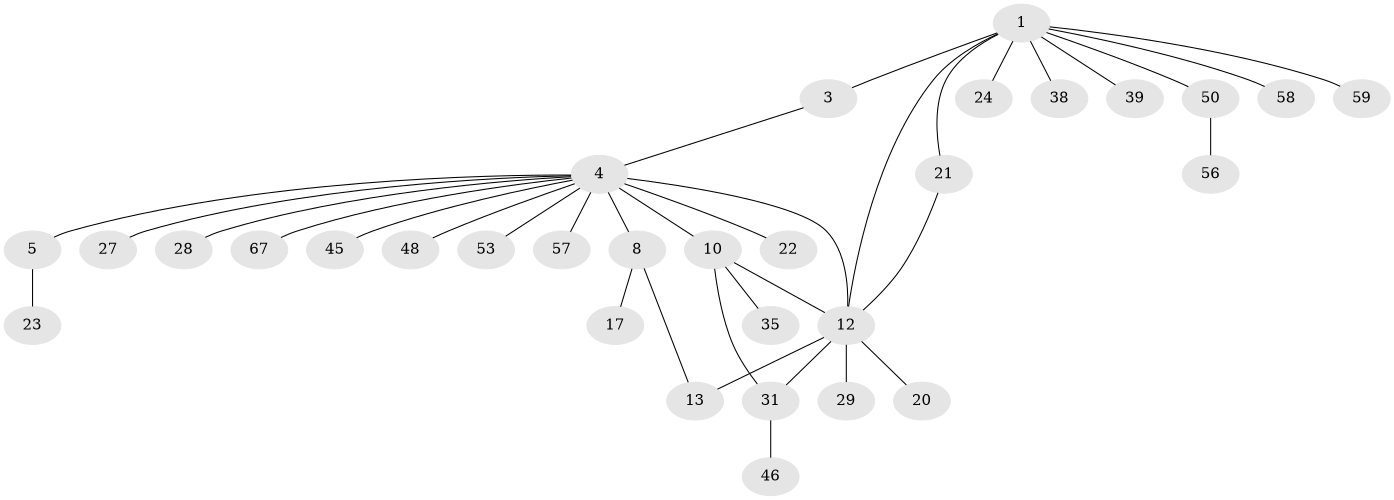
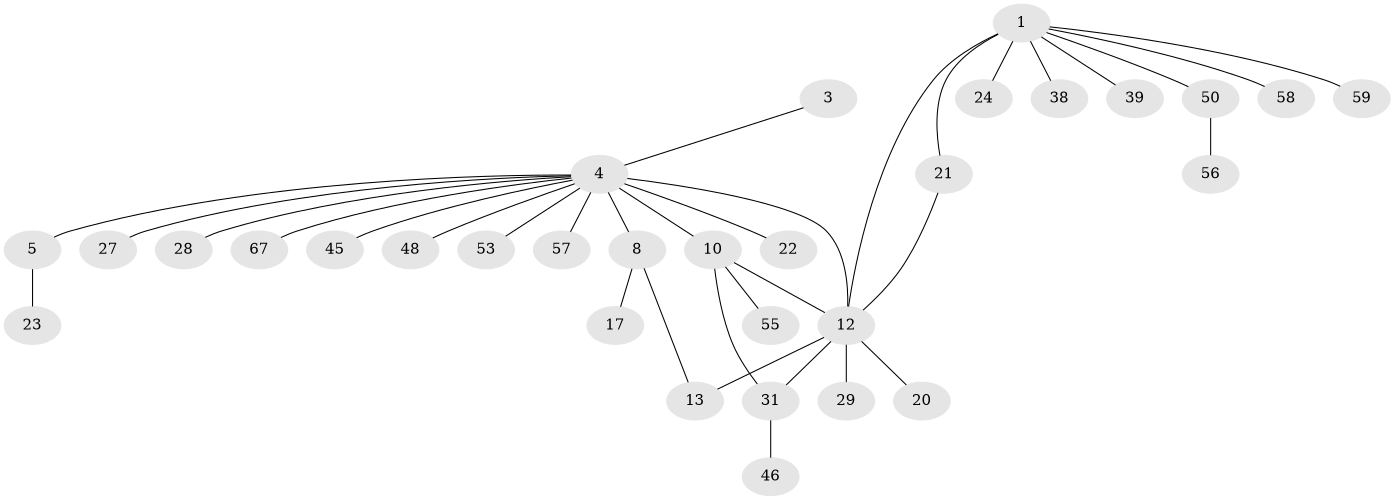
edge "1" -- "3": removed
node "35": label "35" -> "55"
